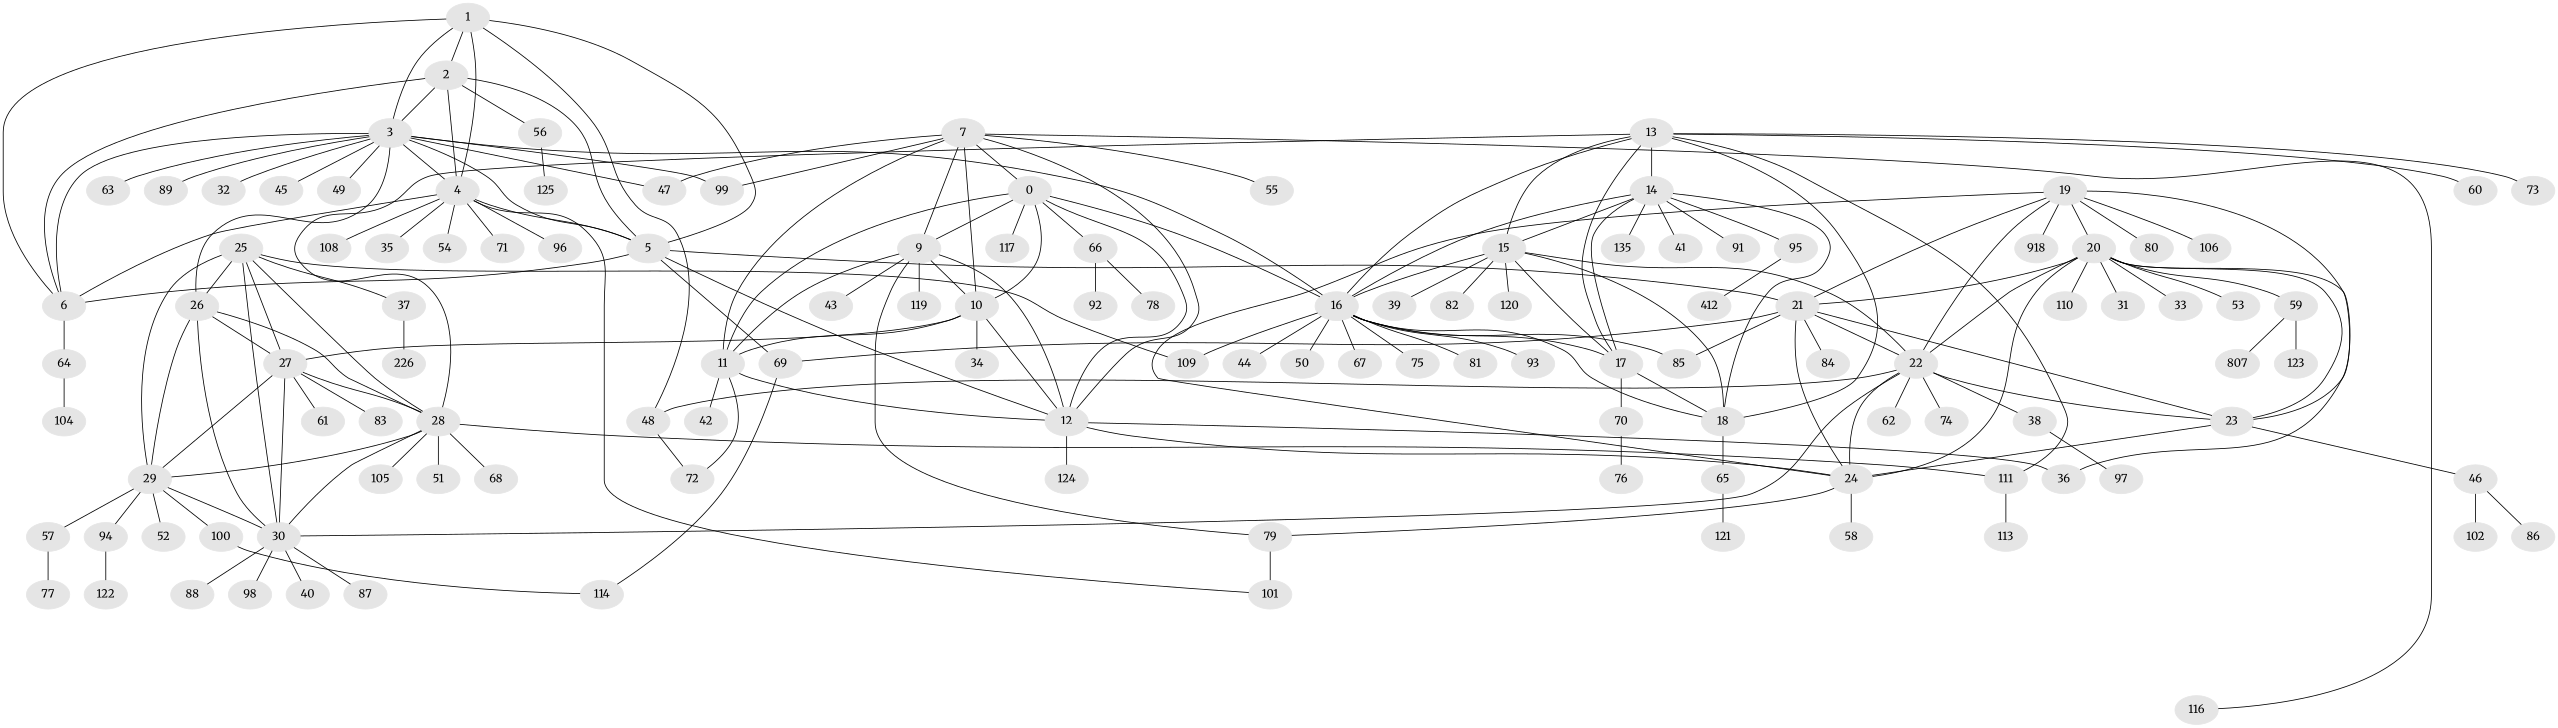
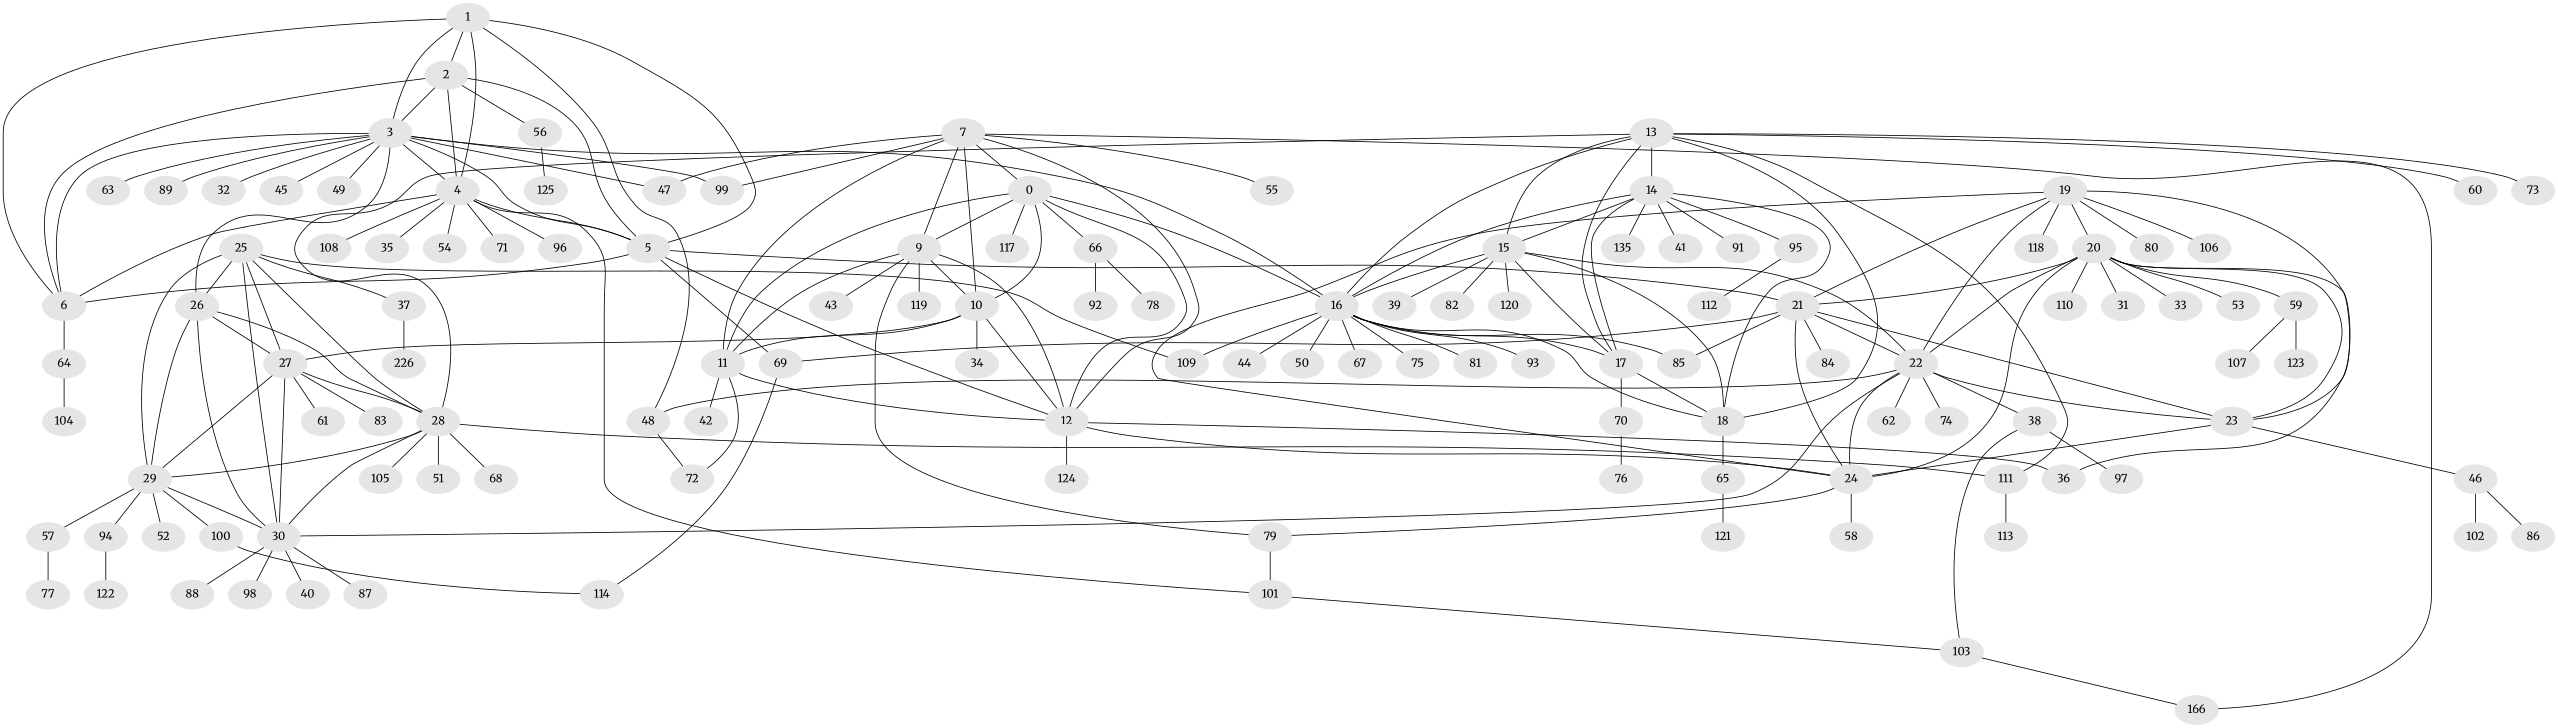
node "918": label "918" -> "118"
node "412": label "412" -> "112"
node "807": label "807" -> "107"
node "103": added
node "116": label "116" -> "166"
